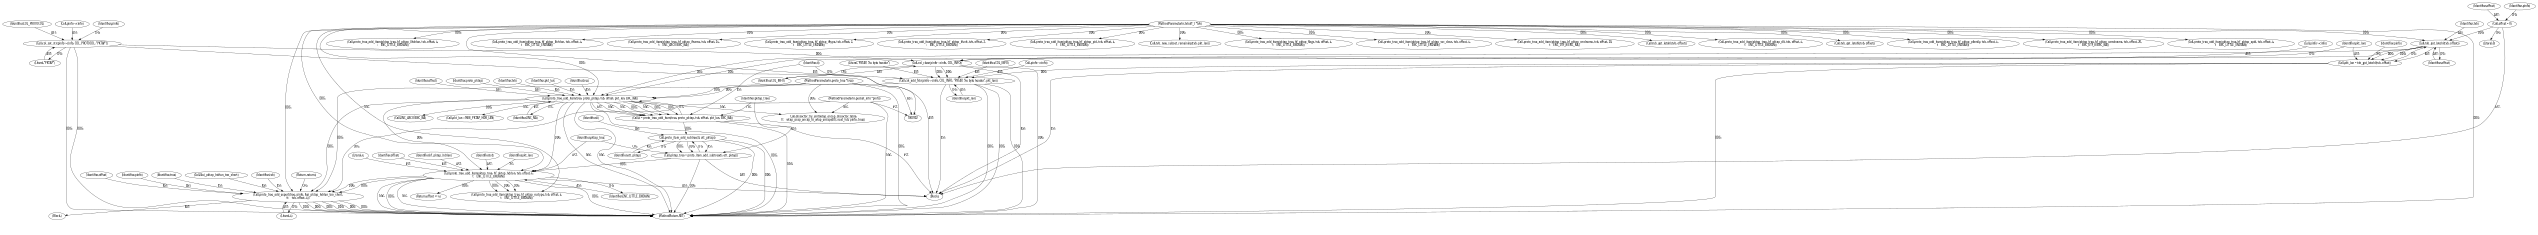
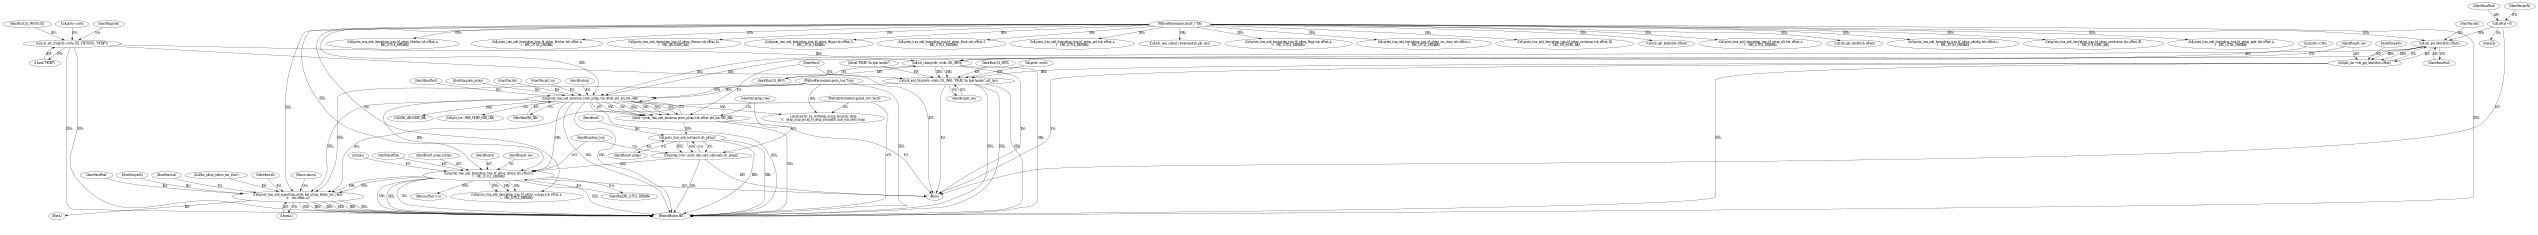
node "1000102": removed
edge "(MethodParameterIn,packet_info *pinfo)" -> "(MethodReturn,RET)": label "DDG: " -> "AST: "
